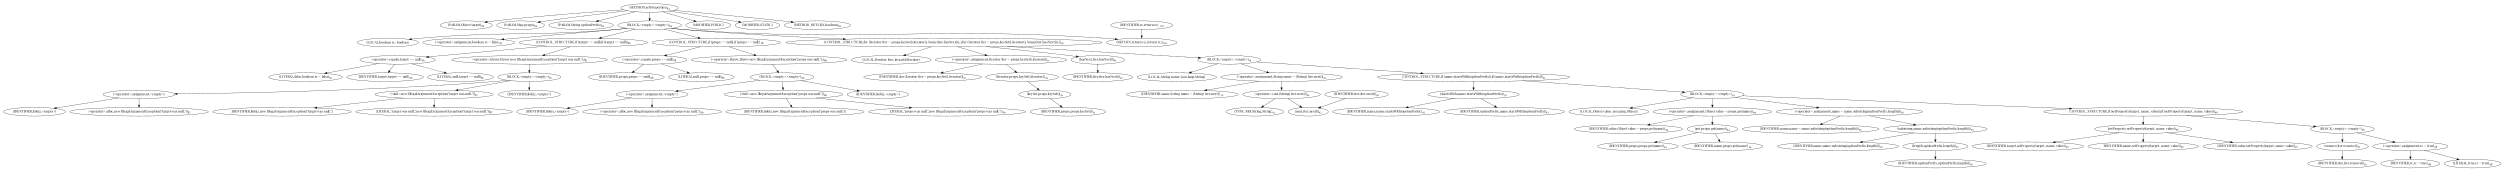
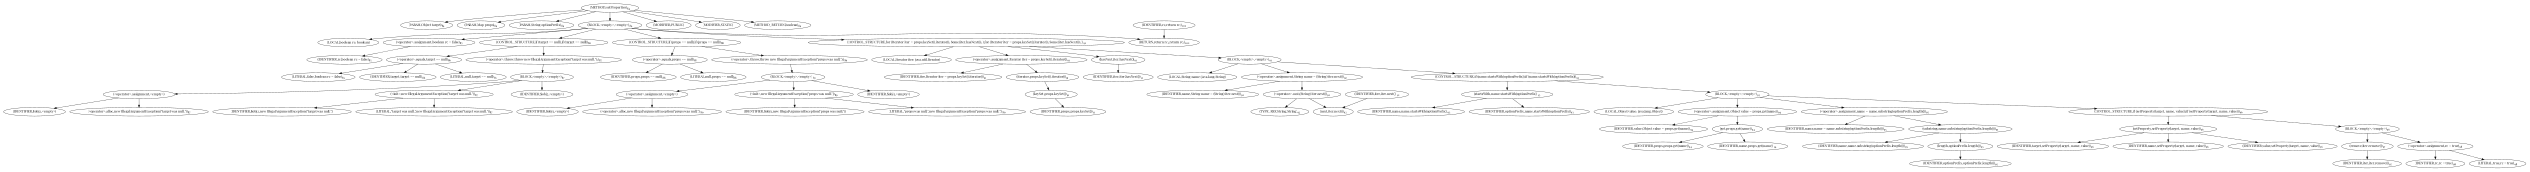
node "(IDENTIFIER,rc,boolean rc = false)": added
